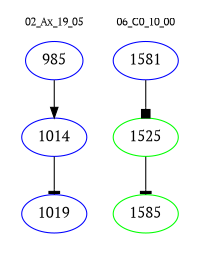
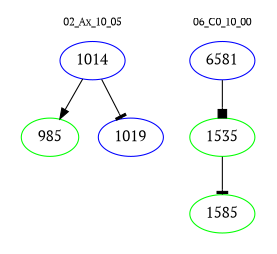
cluster "02_Ax_19_05": label "02_Ax_19_05" -> "02_Ax_10_05"
node "985": color blue -> green
node "1581": label "1581" -> "6581"
edge "985" -> "1014": reversed
node "1525": label "1525" -> "1535"
